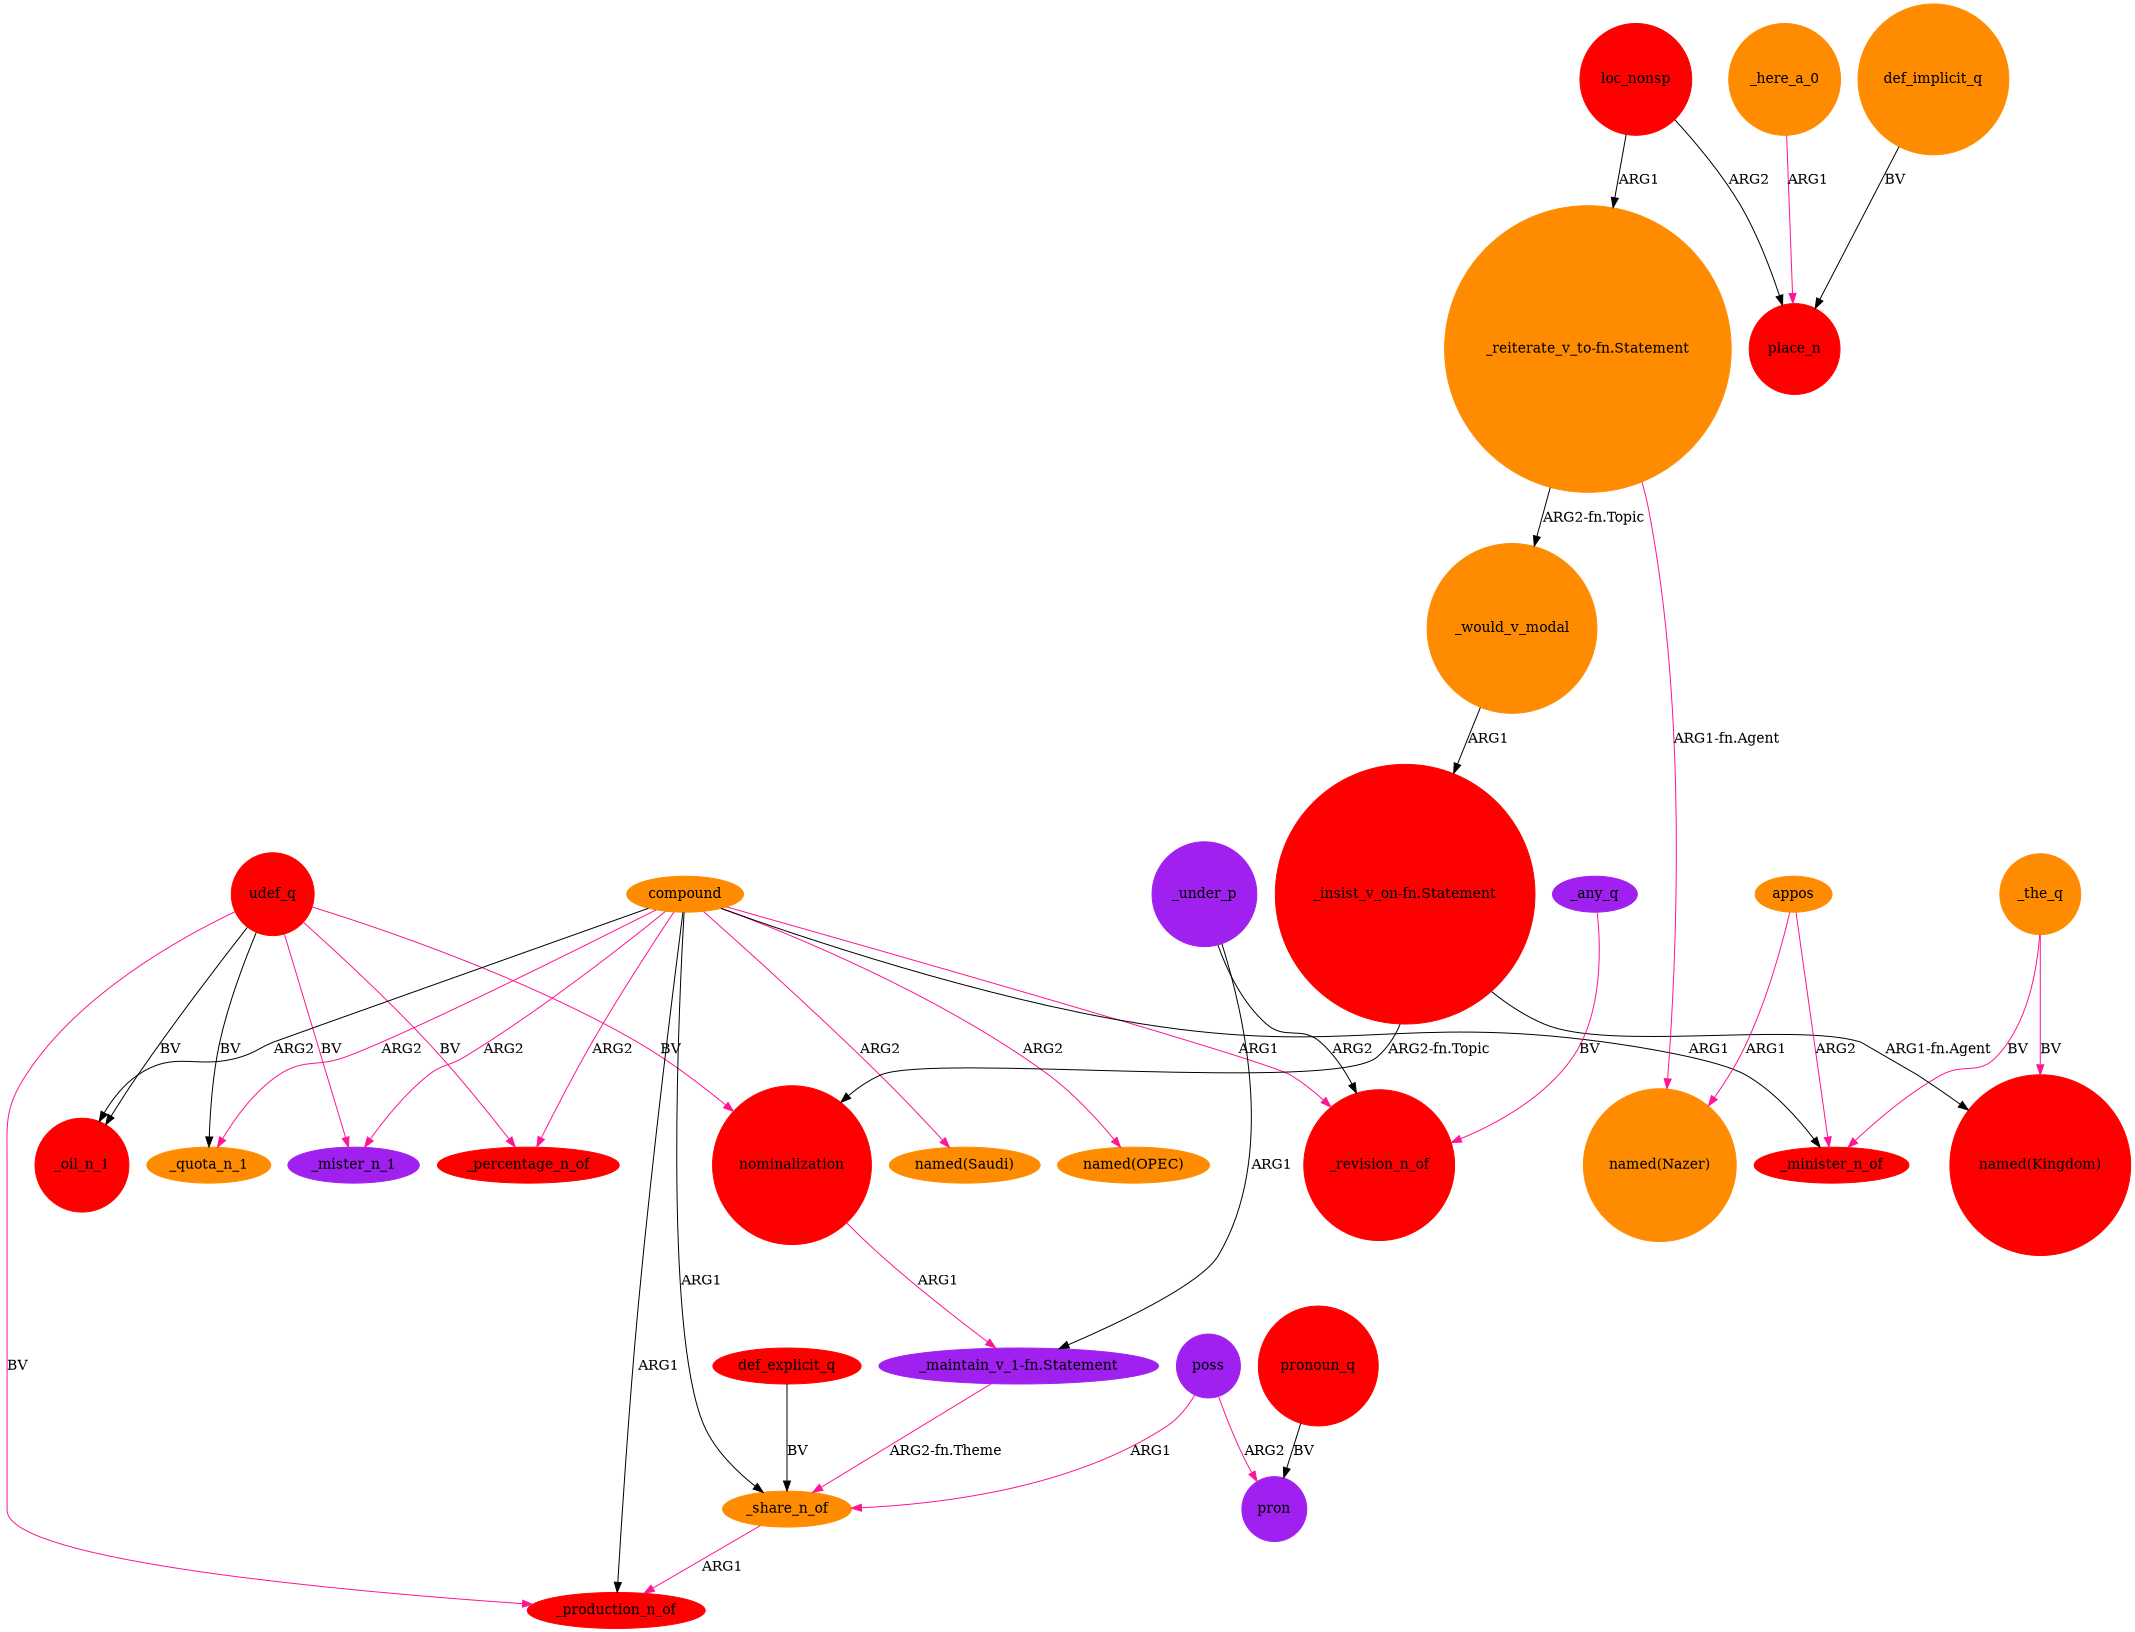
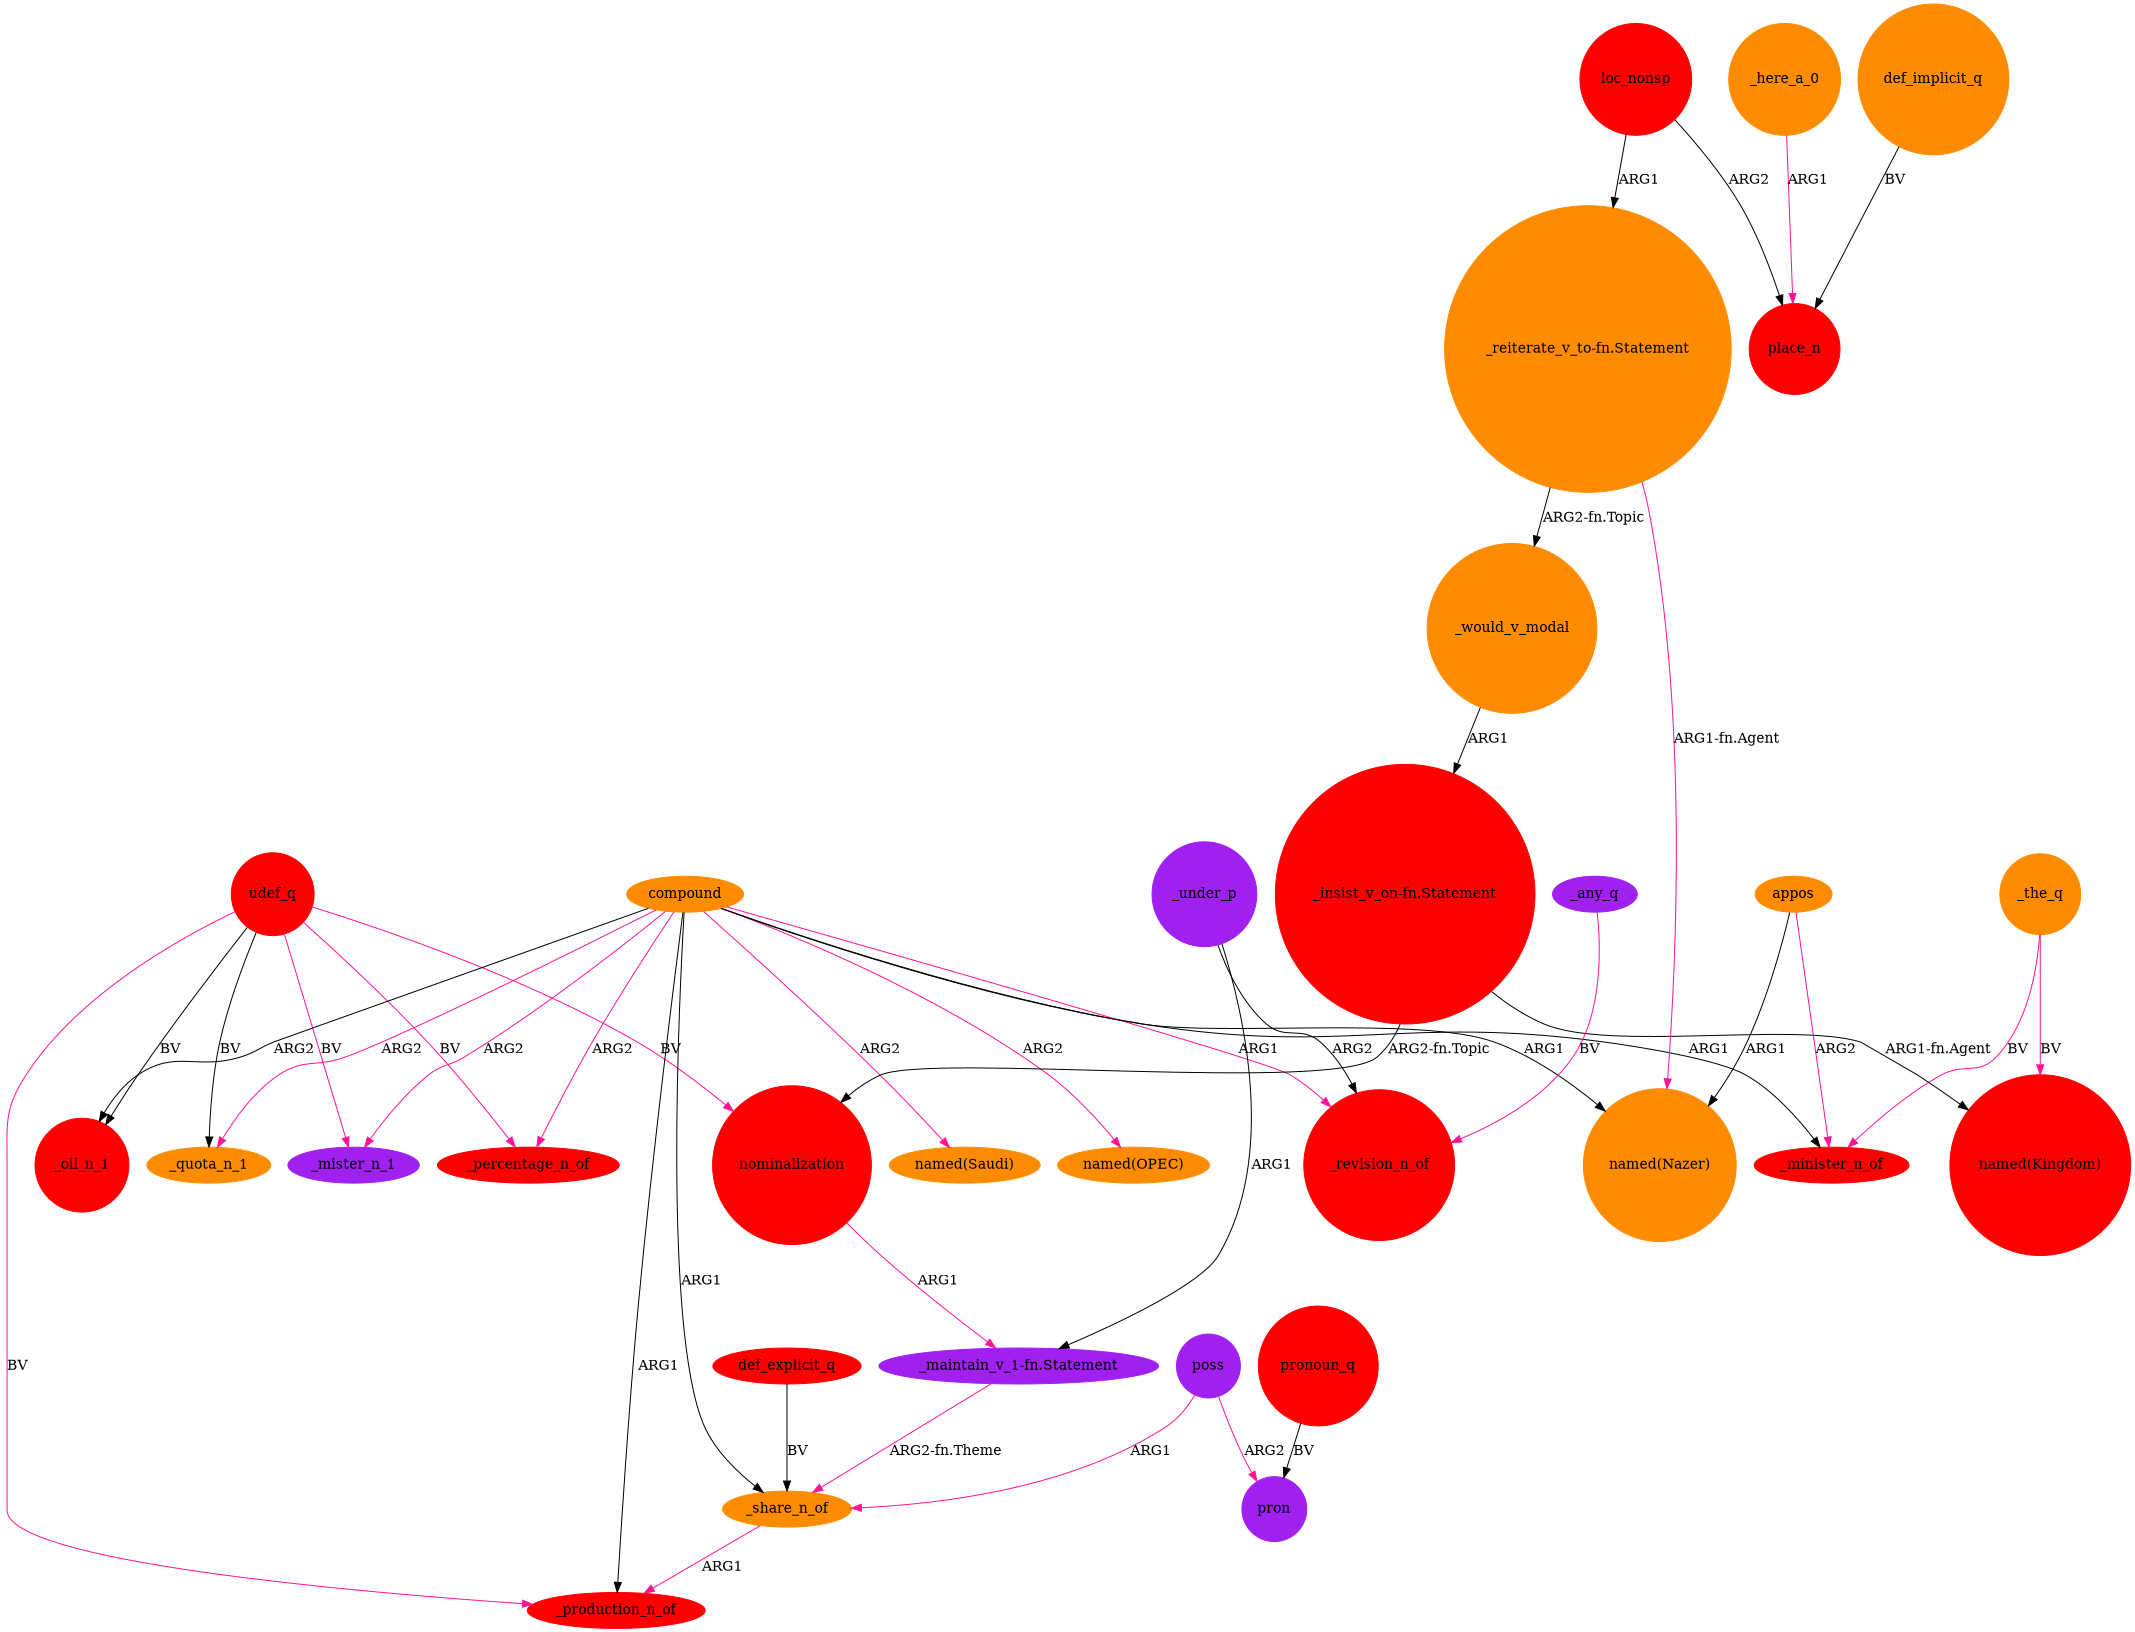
edge "appos" -> "named(Nazer)": color deeppink -> black
edge "compound" -> "named(Nazer)": added, label "ARG1"
